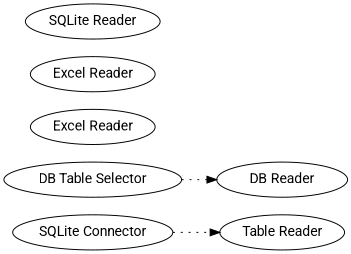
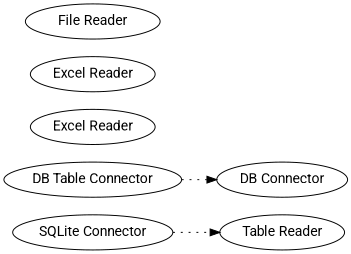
node "SQLite Reader": label "SQLite Reader" -> "File Reader"
node "DB Table Selector": label "DB Table Selector" -> "DB Table Connector"
node "DB Reader": label "DB Reader" -> "DB Connector"
